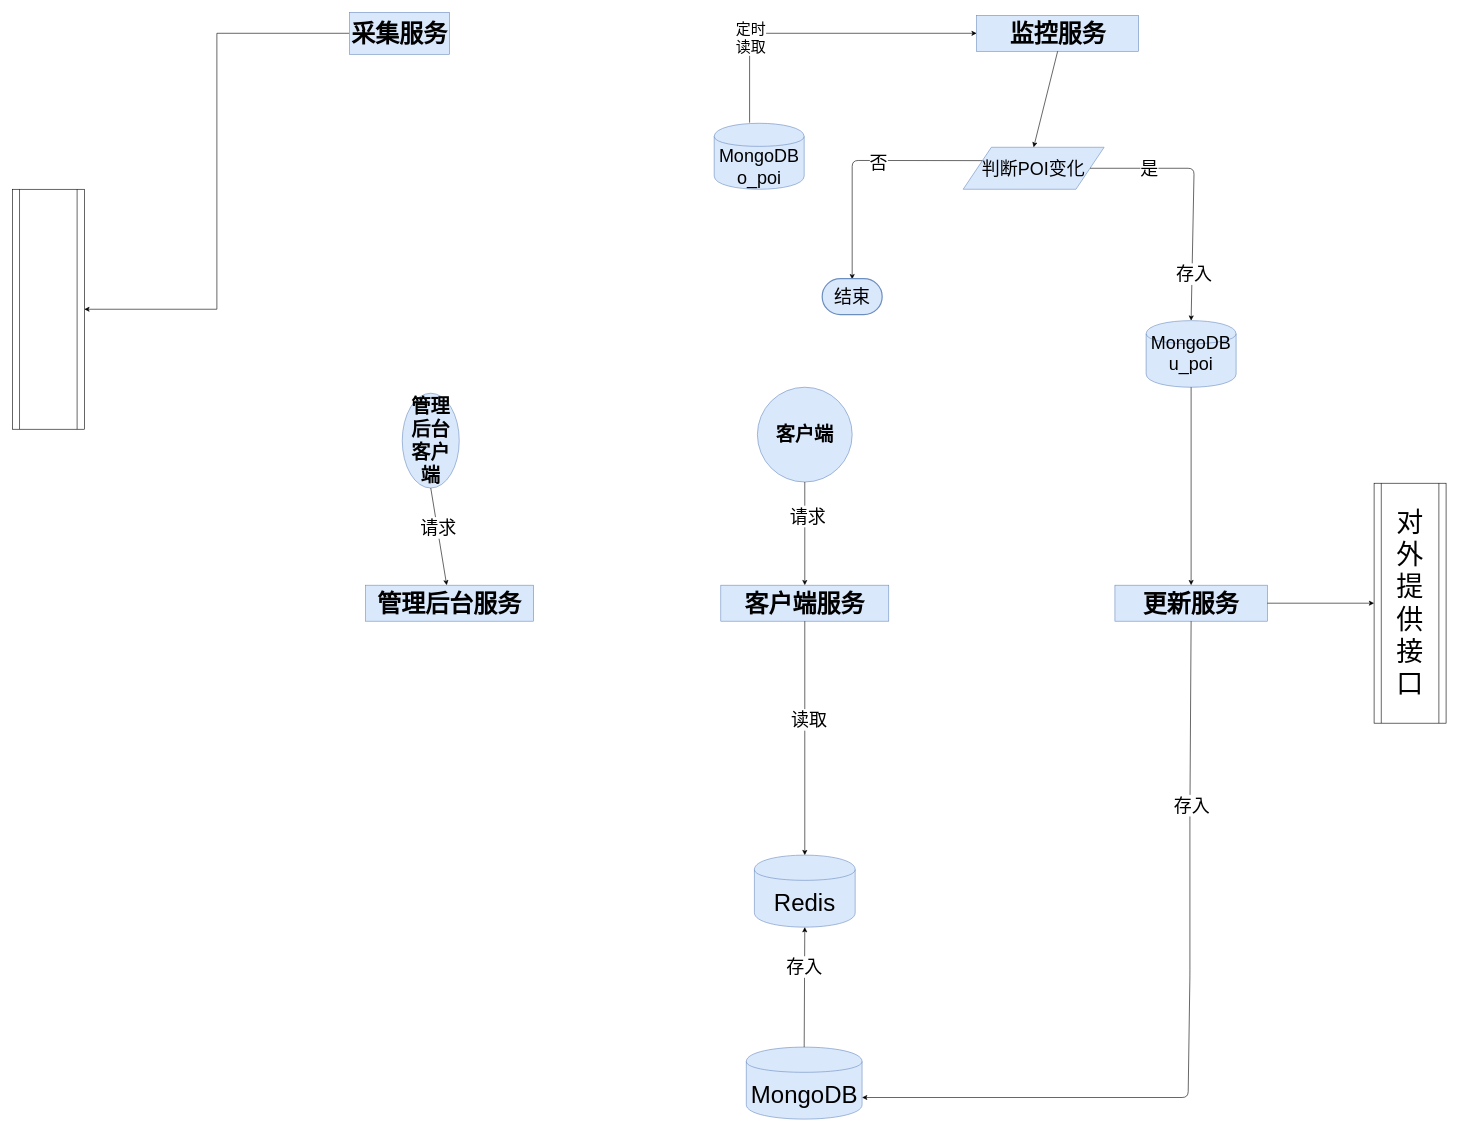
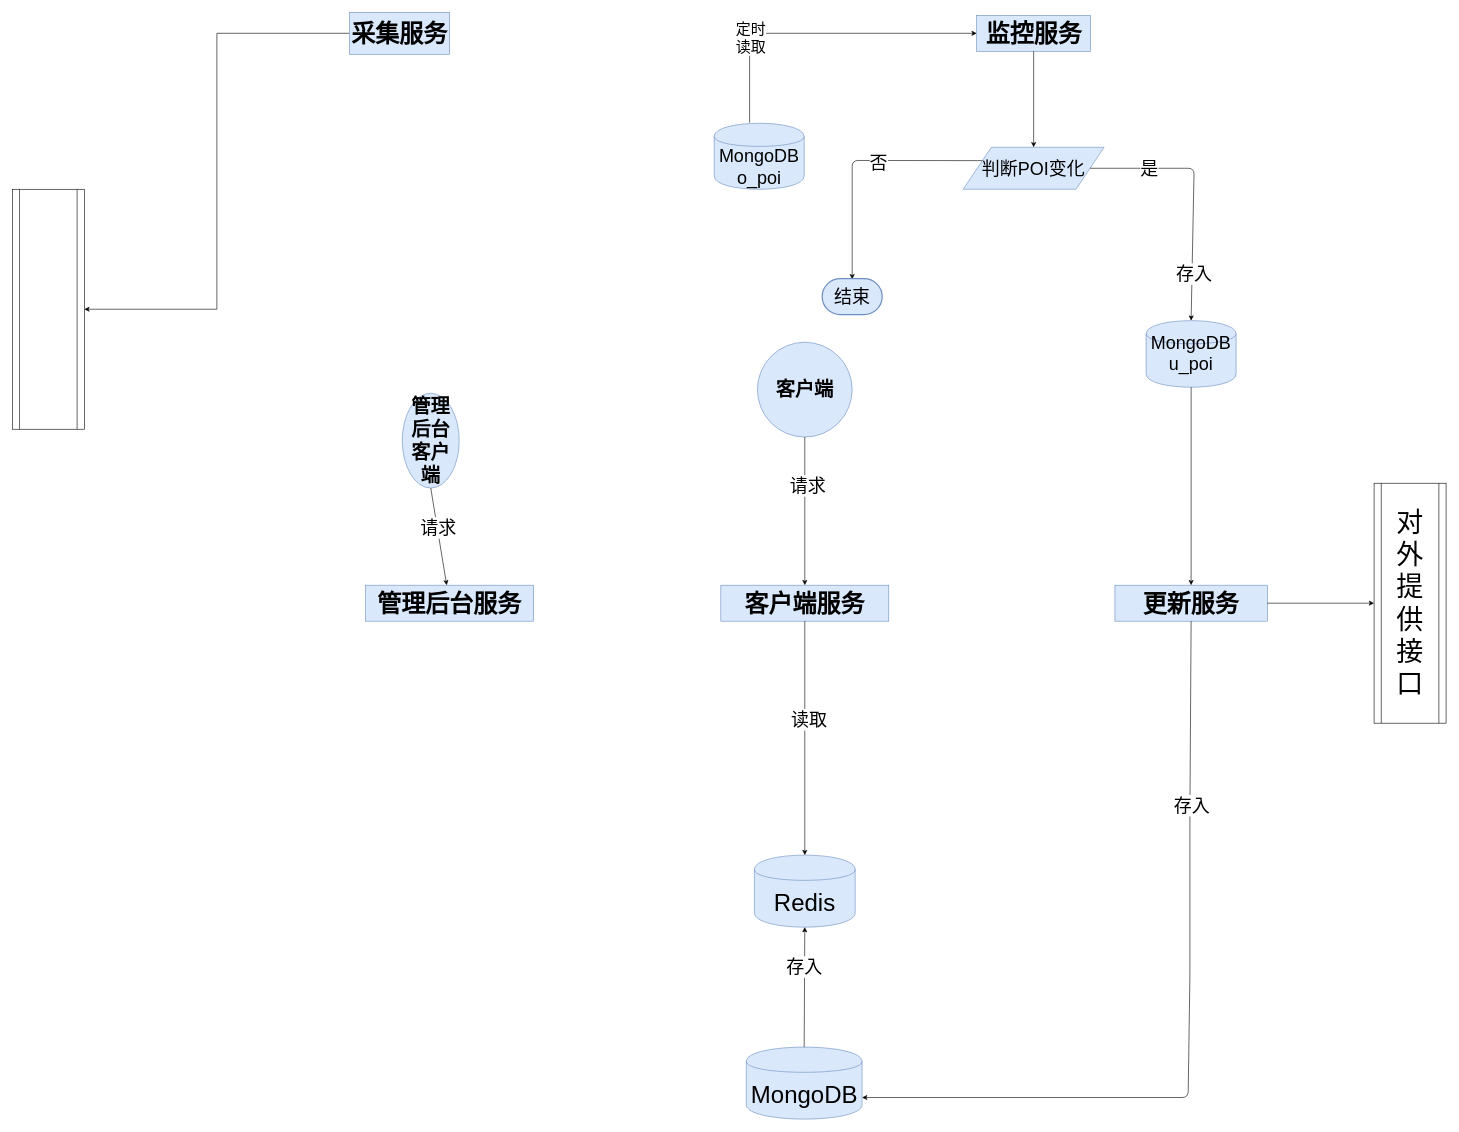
node "监控服务": size 162x36 -> 114x36
node "客户端": moved (805, 435) -> (805, 390)
